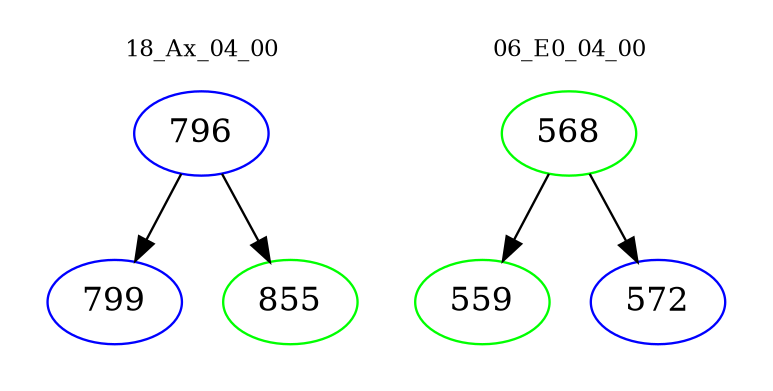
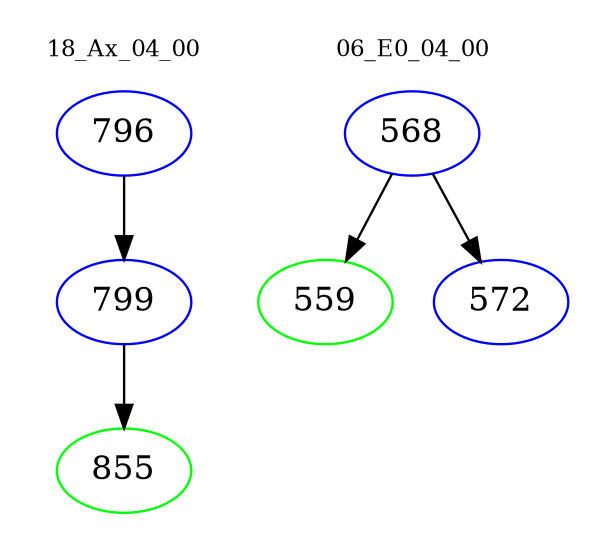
node "568": color green -> blue
edge "796" -> "855": now "799" -> "855"
